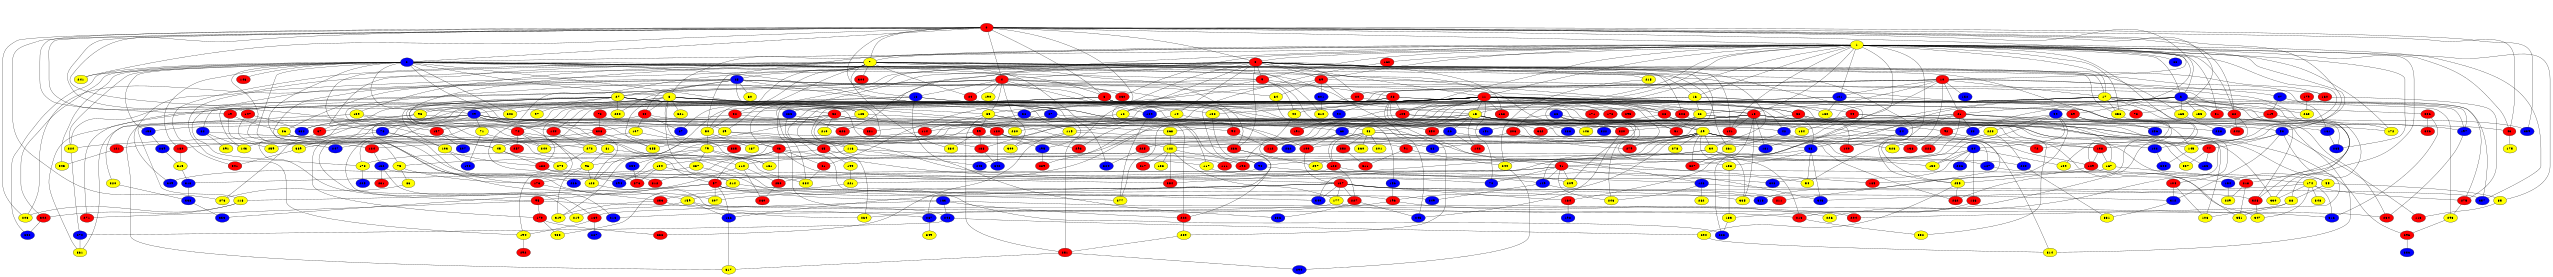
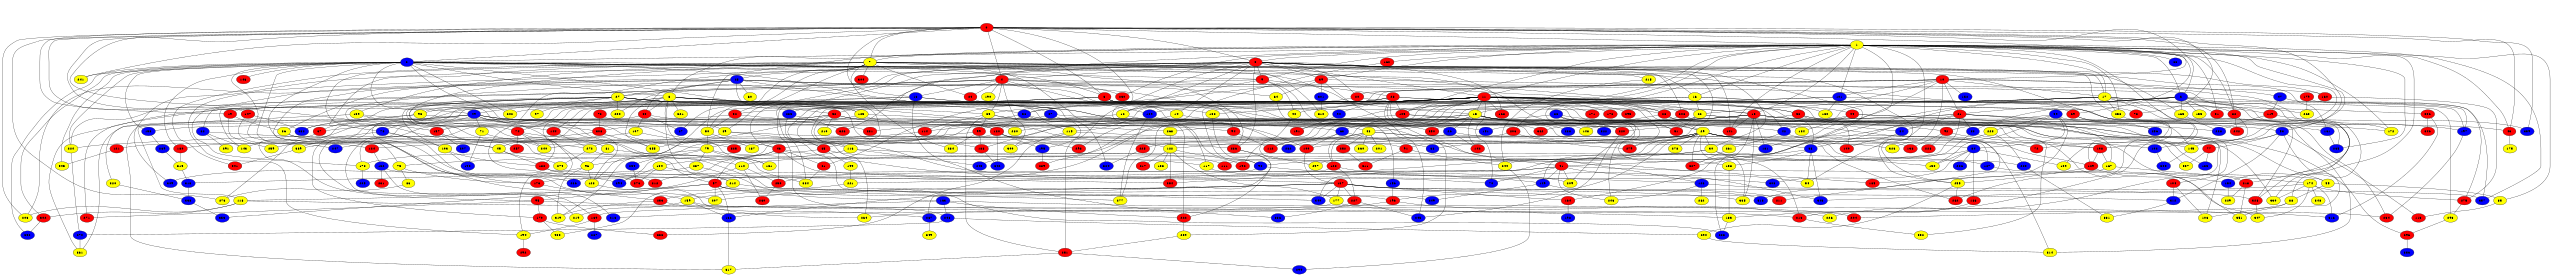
edge "7" -- "261": removed
edge "118" -- "183": added
